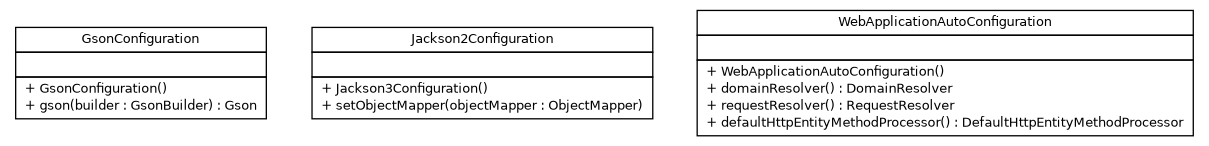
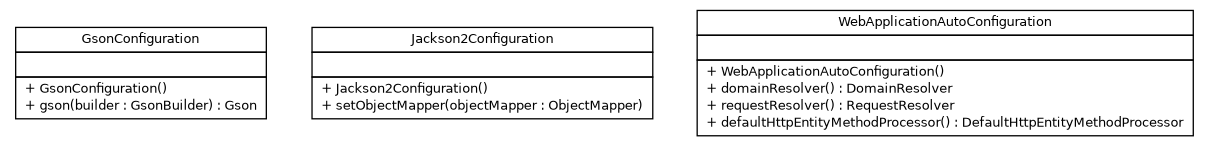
node "Jackson2Configuration": text "+ Jackson3Configuration()" -> "+ Jackson2Configuration()"
